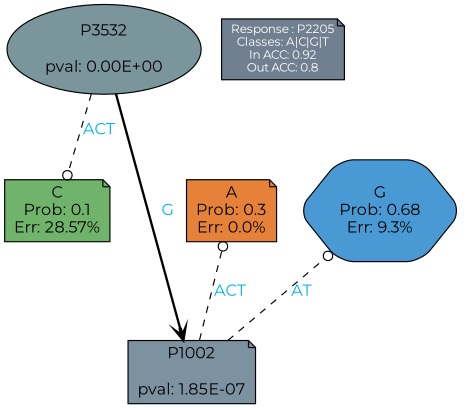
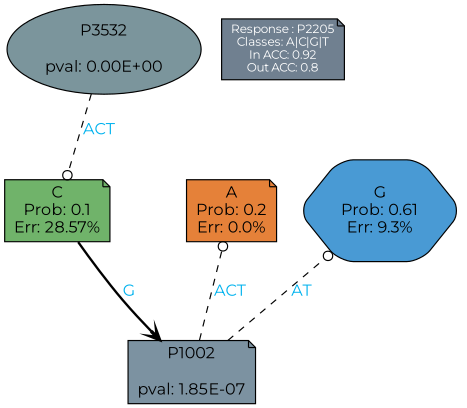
edge "P3532 pval: 0.00E+00" -> "P1002 pval: 1.85E-07": now "C Prob: 0.1 Err: 28.57%" -> "P1002 pval: 1.85E-07"
node "A Prob: 0.3 Err: 0.0%": label "A Prob: 0.3 Err: 0.0%" -> "A Prob: 0.2 Err: 0.0%"
node "G Prob: 0.68 Err: 9.3%": label "G Prob: 0.68 Err: 9.3%" -> "G Prob: 0.61 Err: 9.3%"
